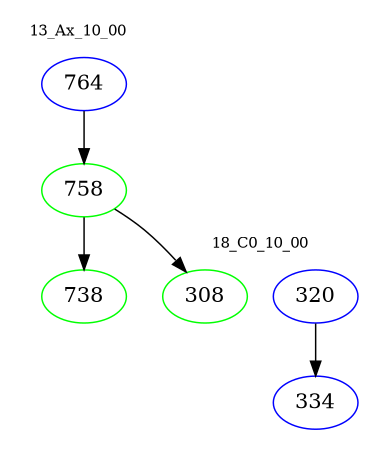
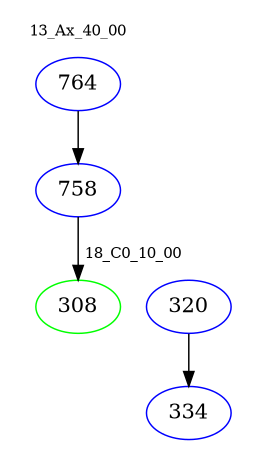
cluster "13_Ax_10_00": label "13_Ax_10_00" -> "13_Ax_40_00"
node "758": color green -> blue
node "738": removed
